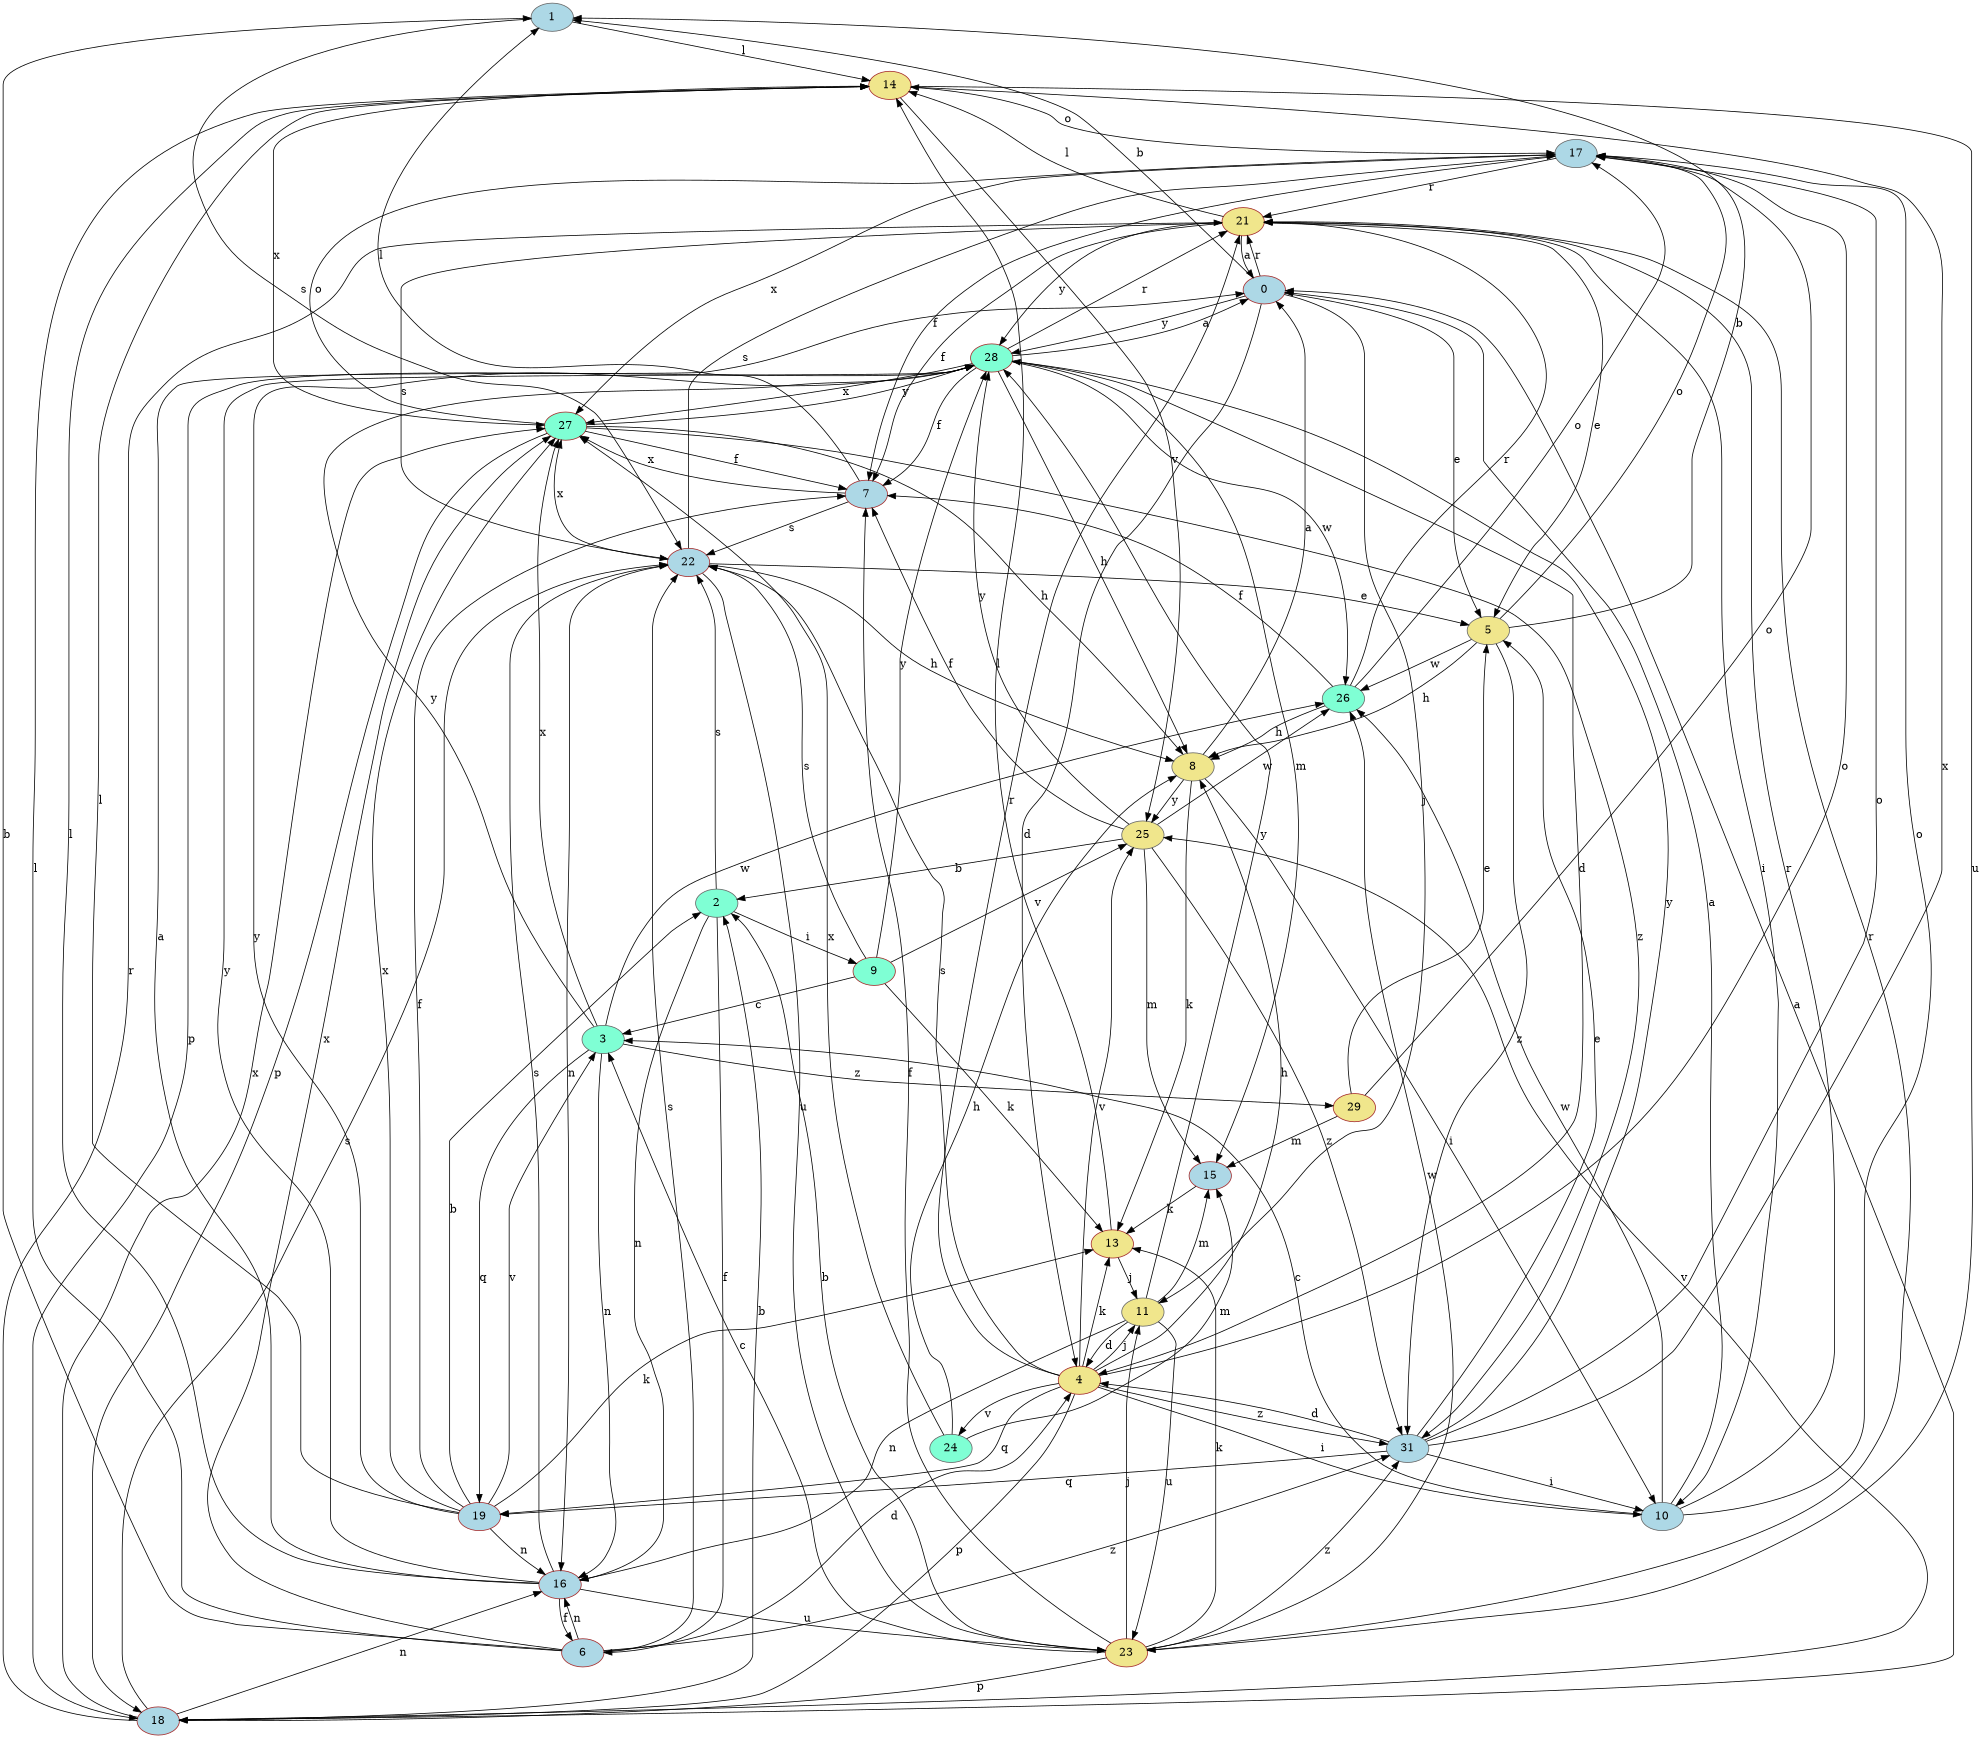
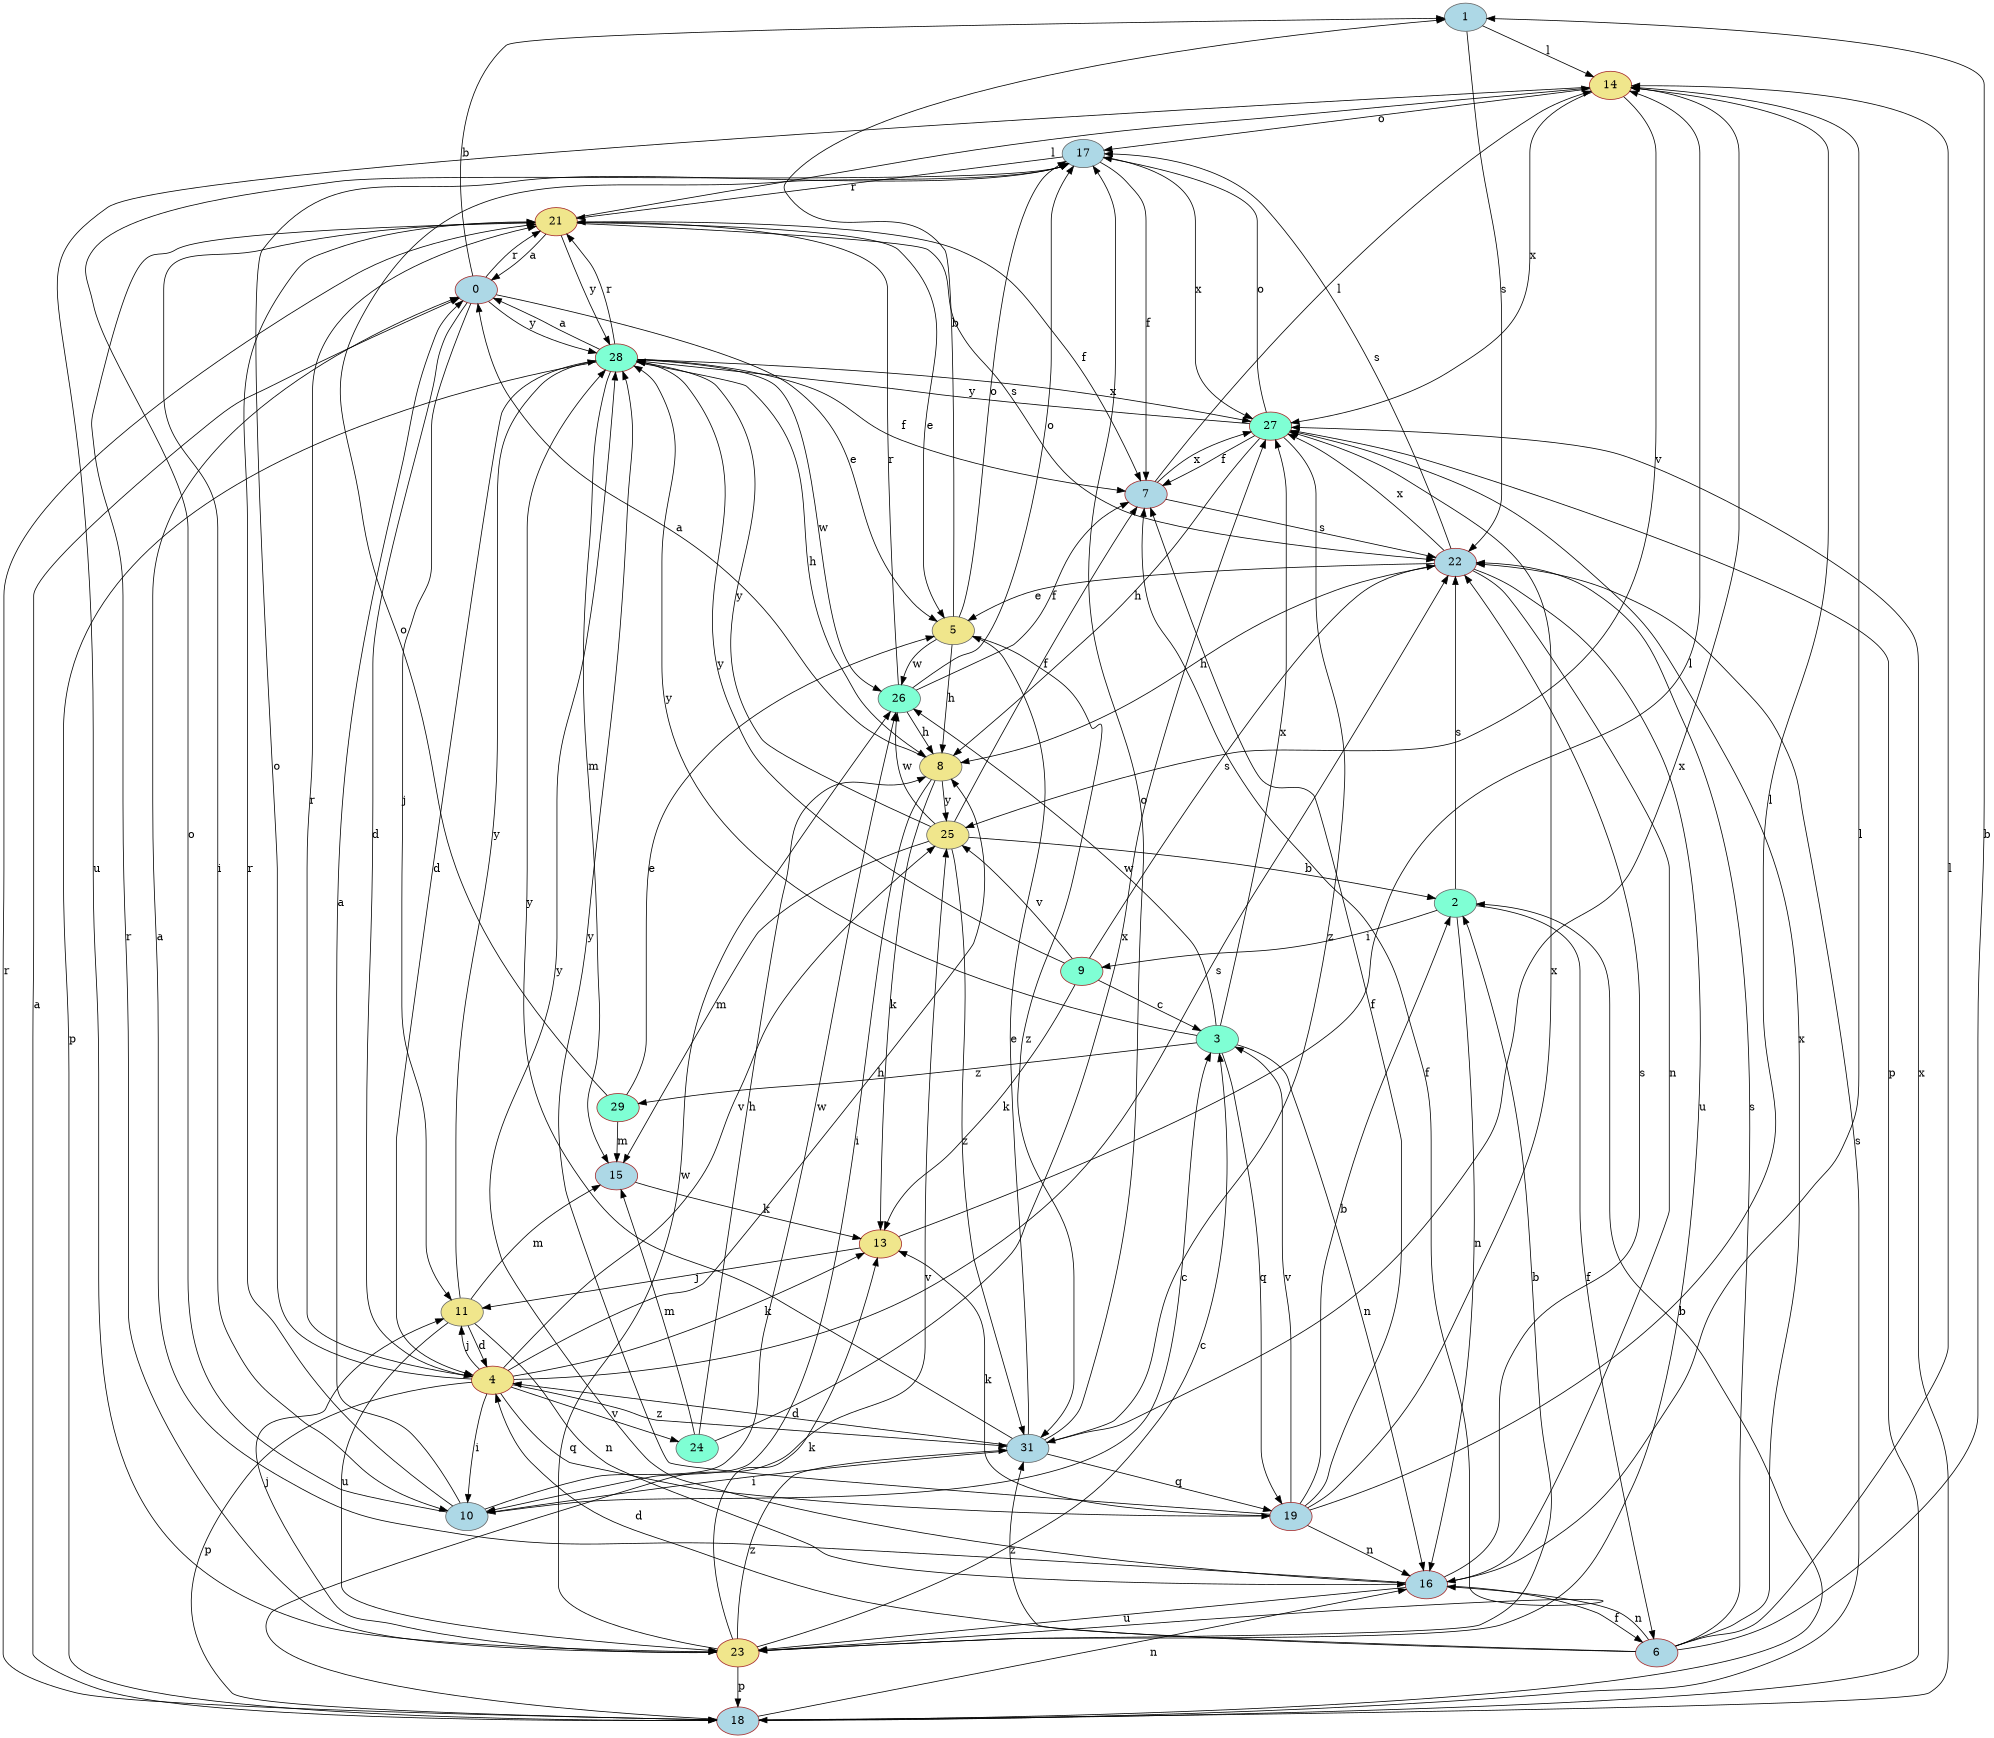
edge "7" -> "1": now "7" -> "14"
node "29": fillcolor khaki -> aquamarine
